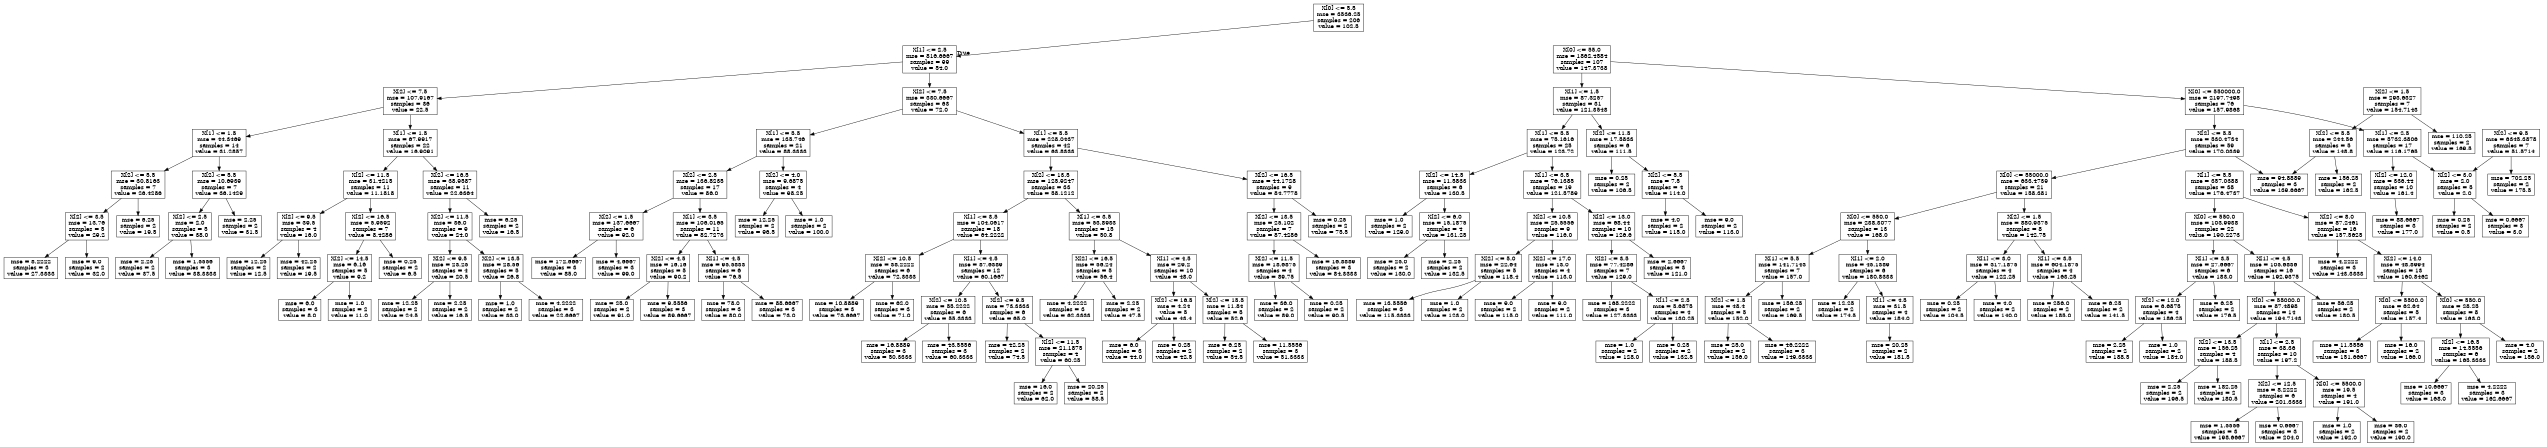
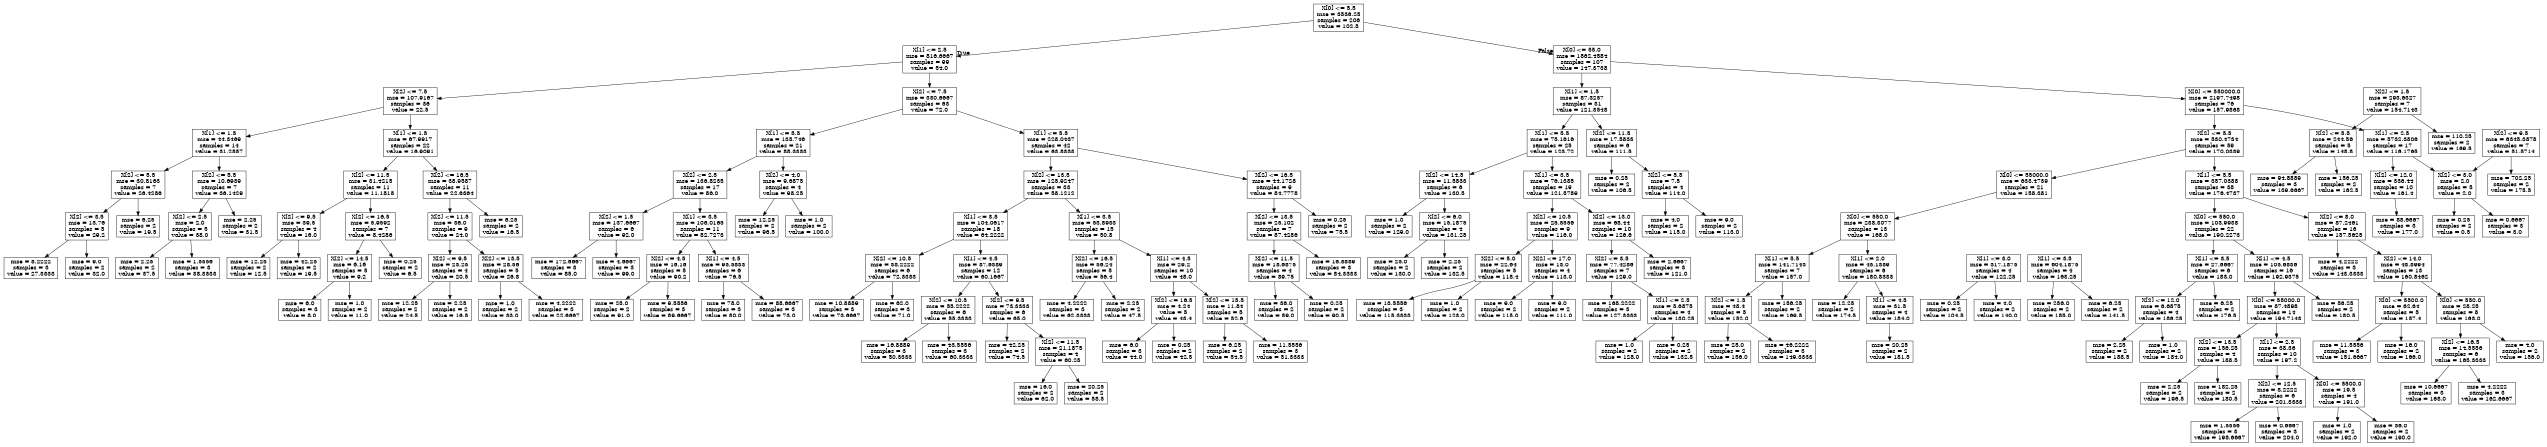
edge "X[0] <= 5.5 mse = 3536.25 samples = 206 value = 102.5" -> "X[0] <= 55.0 mse = 1862.4584 samples = 107 value = 147.3738": added
edge "X[2] <= 5.5 mse = 530.4734 samples = 59 value = 170.0339" -> "mse = 94.8889 samples = 3 value = 139.6667": now "X[2] <= 5.5 mse = 530.4734 samples = 59 value = 170.0339" -> "X[1] <= 5.5 mse = 357.0388 samples = 38 value = 176.4737"
node "X[2] <= 1.5 mse = 880.9375 samples = 8 value = 142.75": removed
